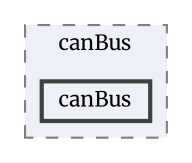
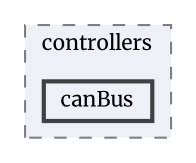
cluster "canBus": label "canBus" -> "controllers"
